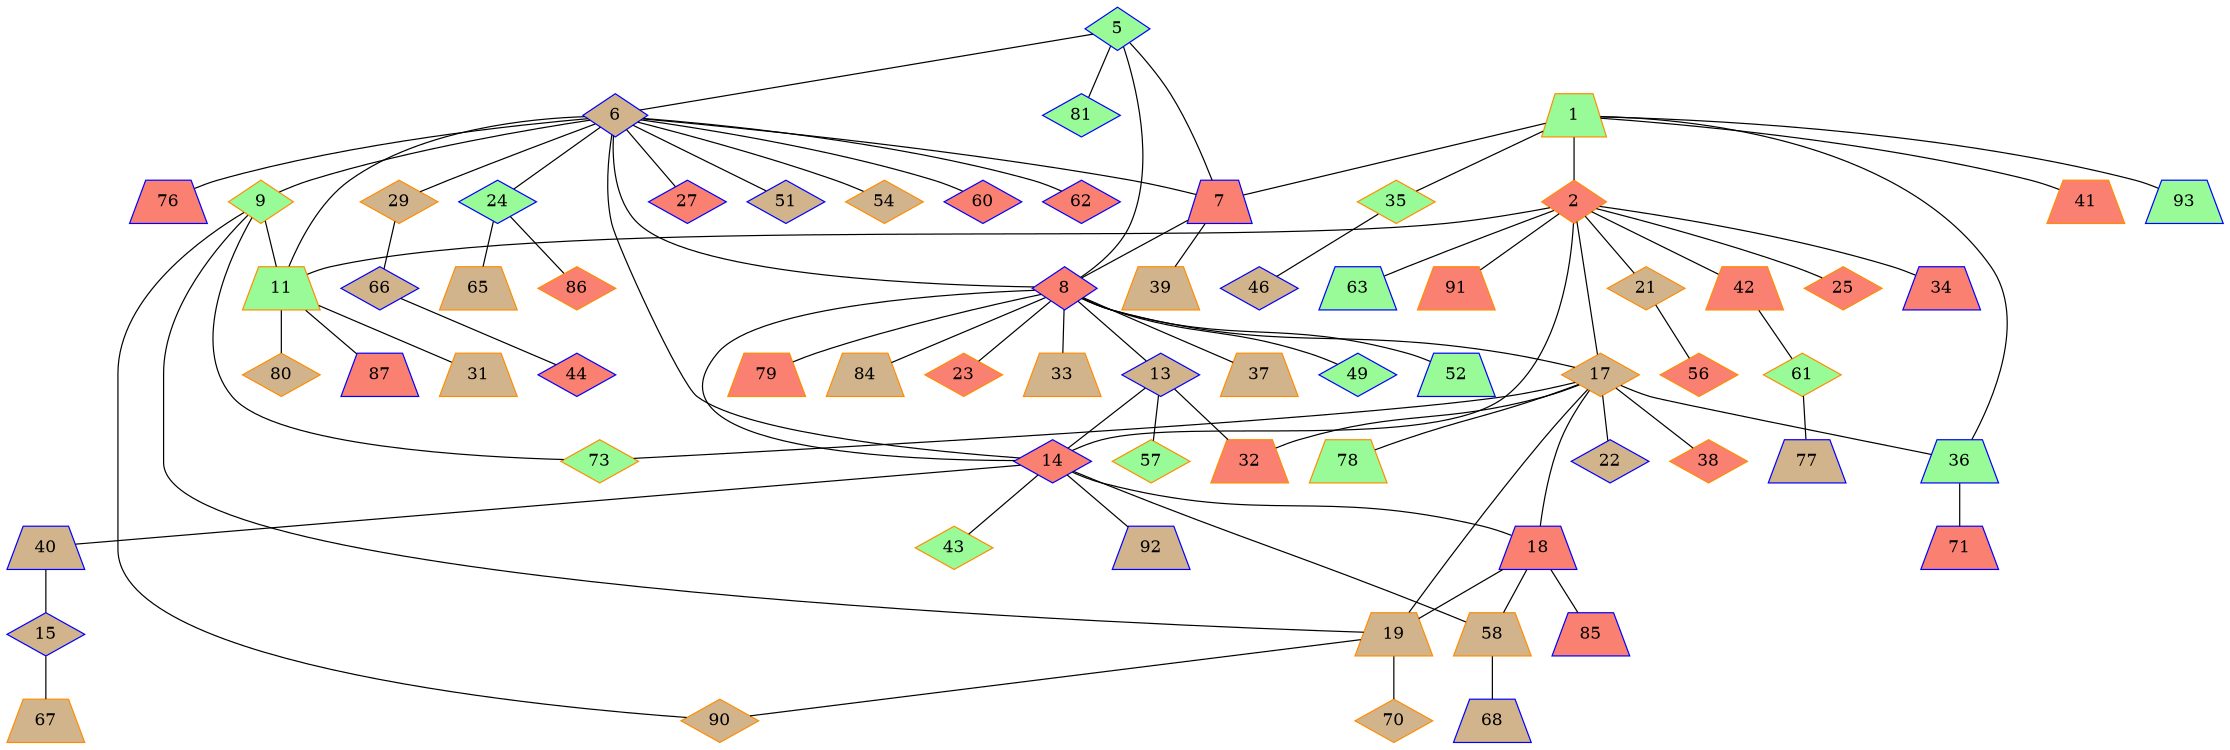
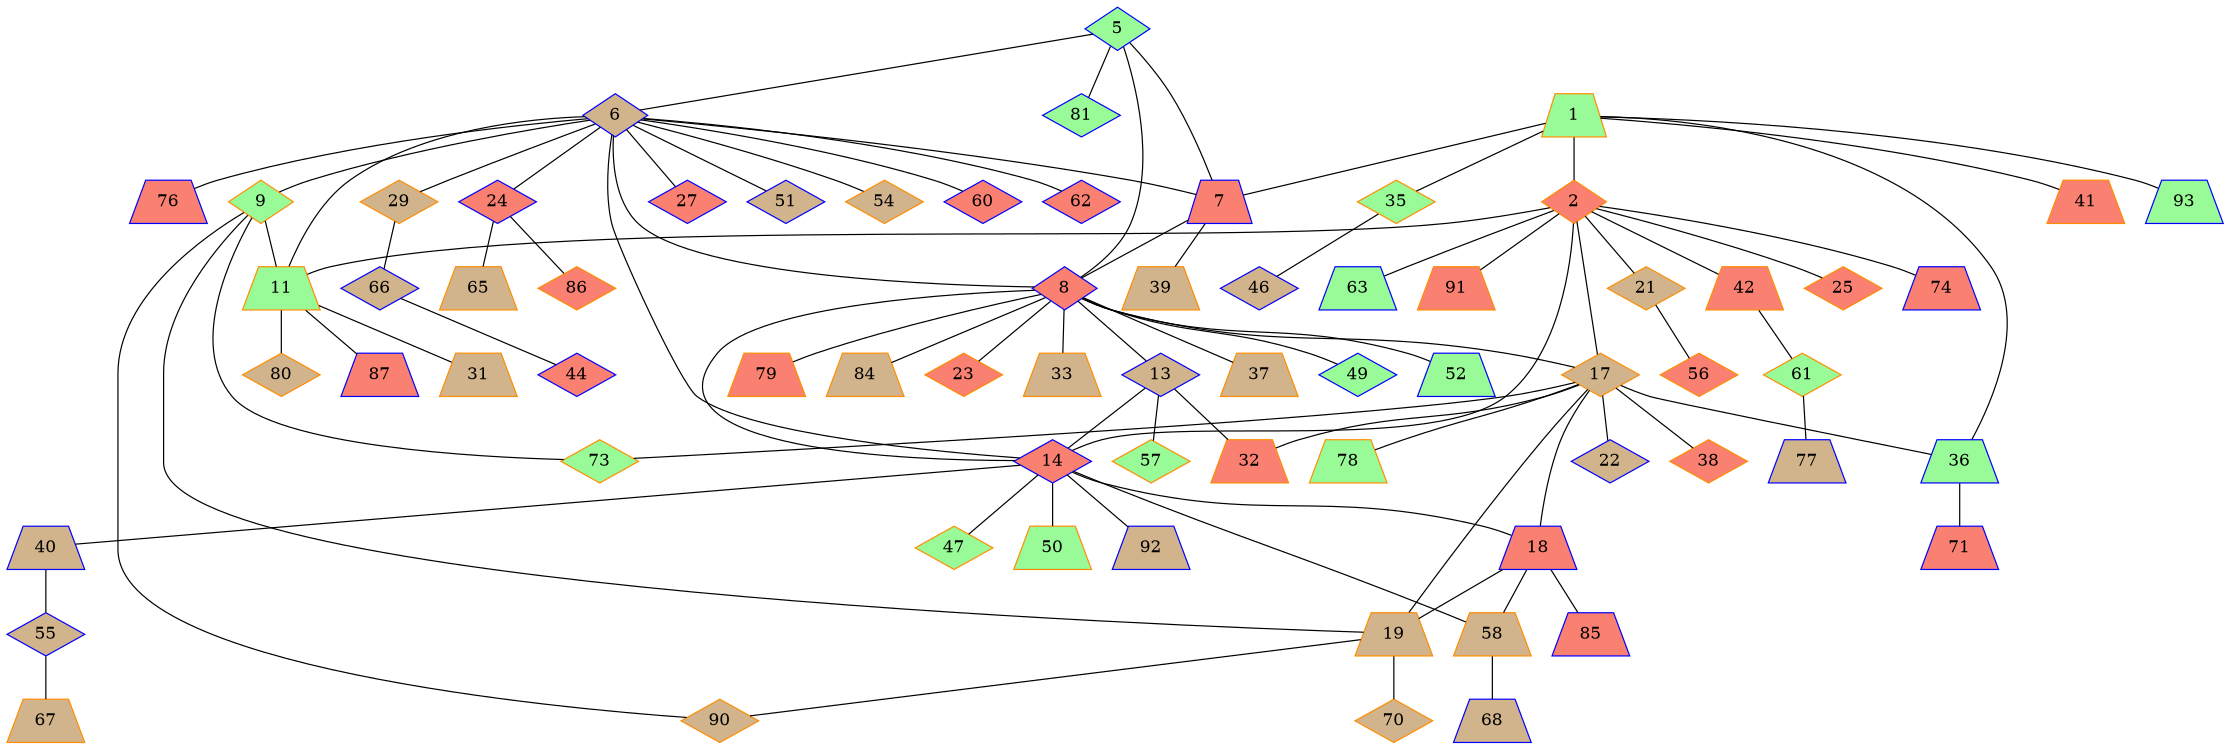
node "24": fillcolor palegreen -> salmon
node "34": label "34" -> "74"
node "43": label "43" -> "47"
node "50": added
node "15": label "15" -> "55"
